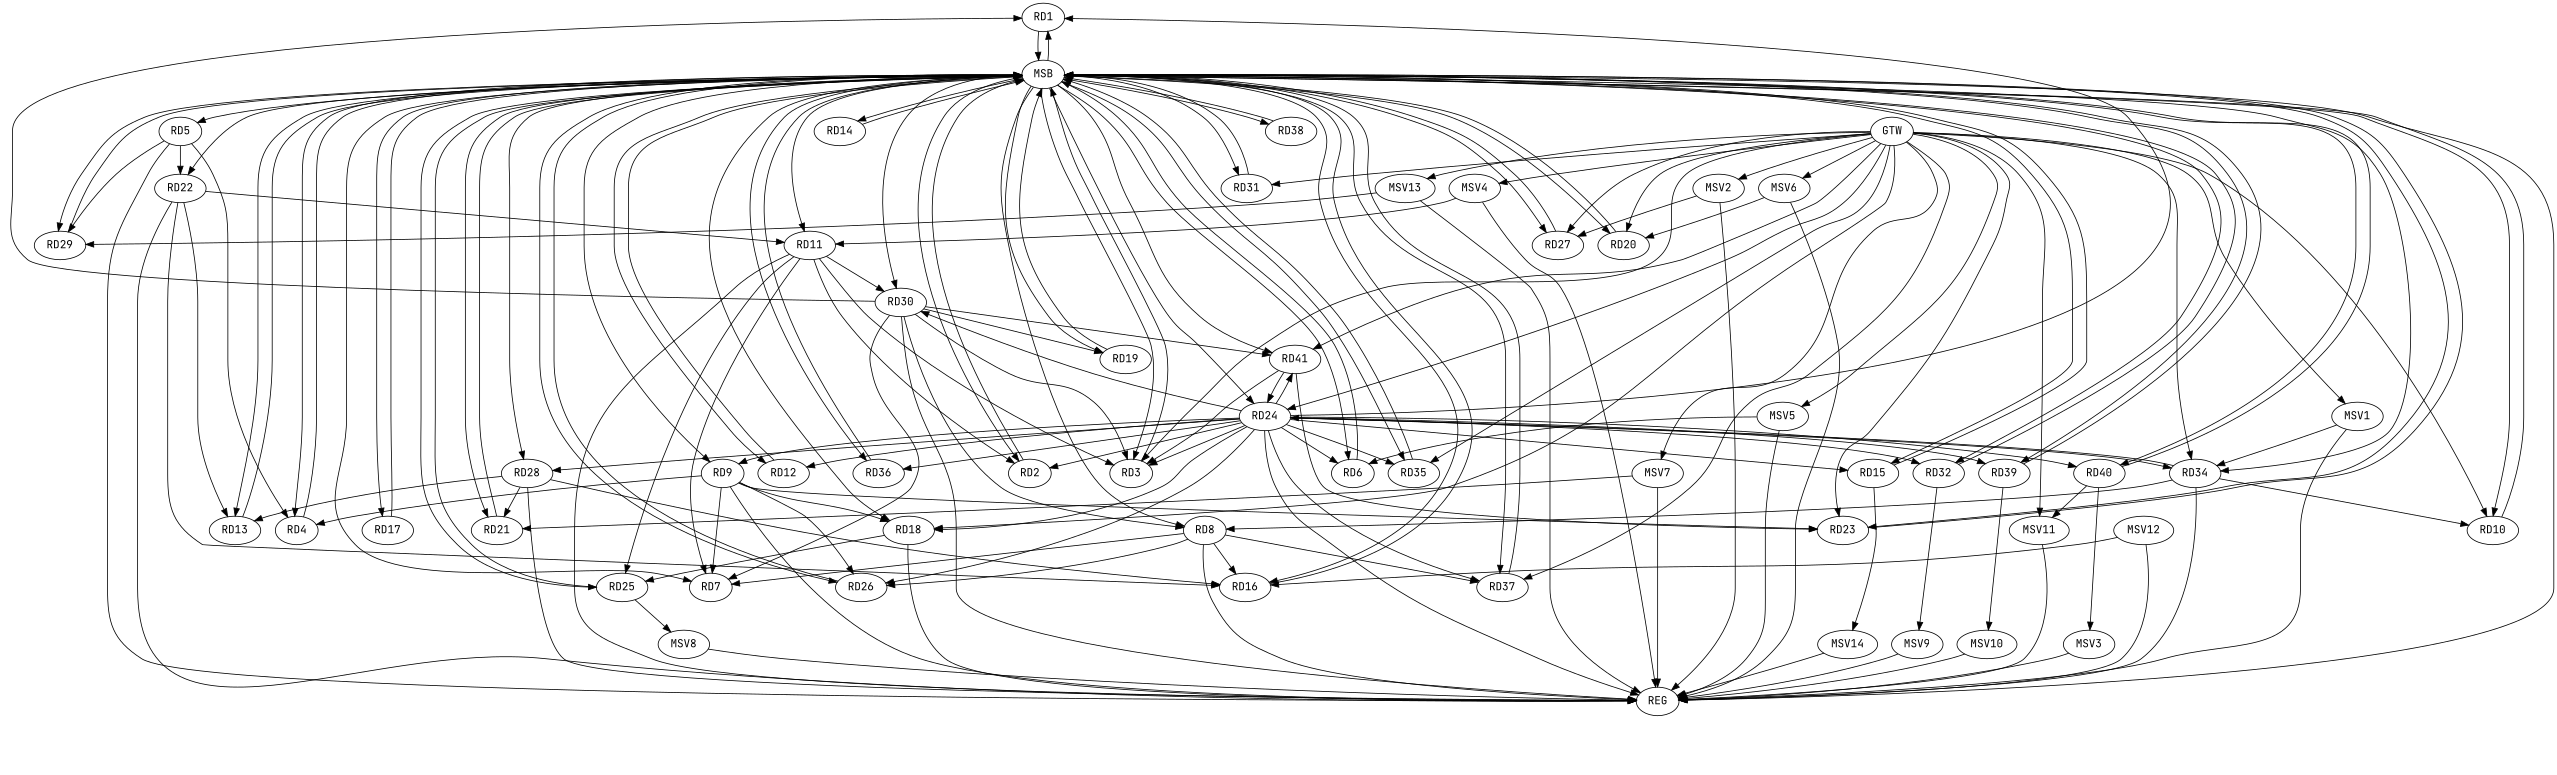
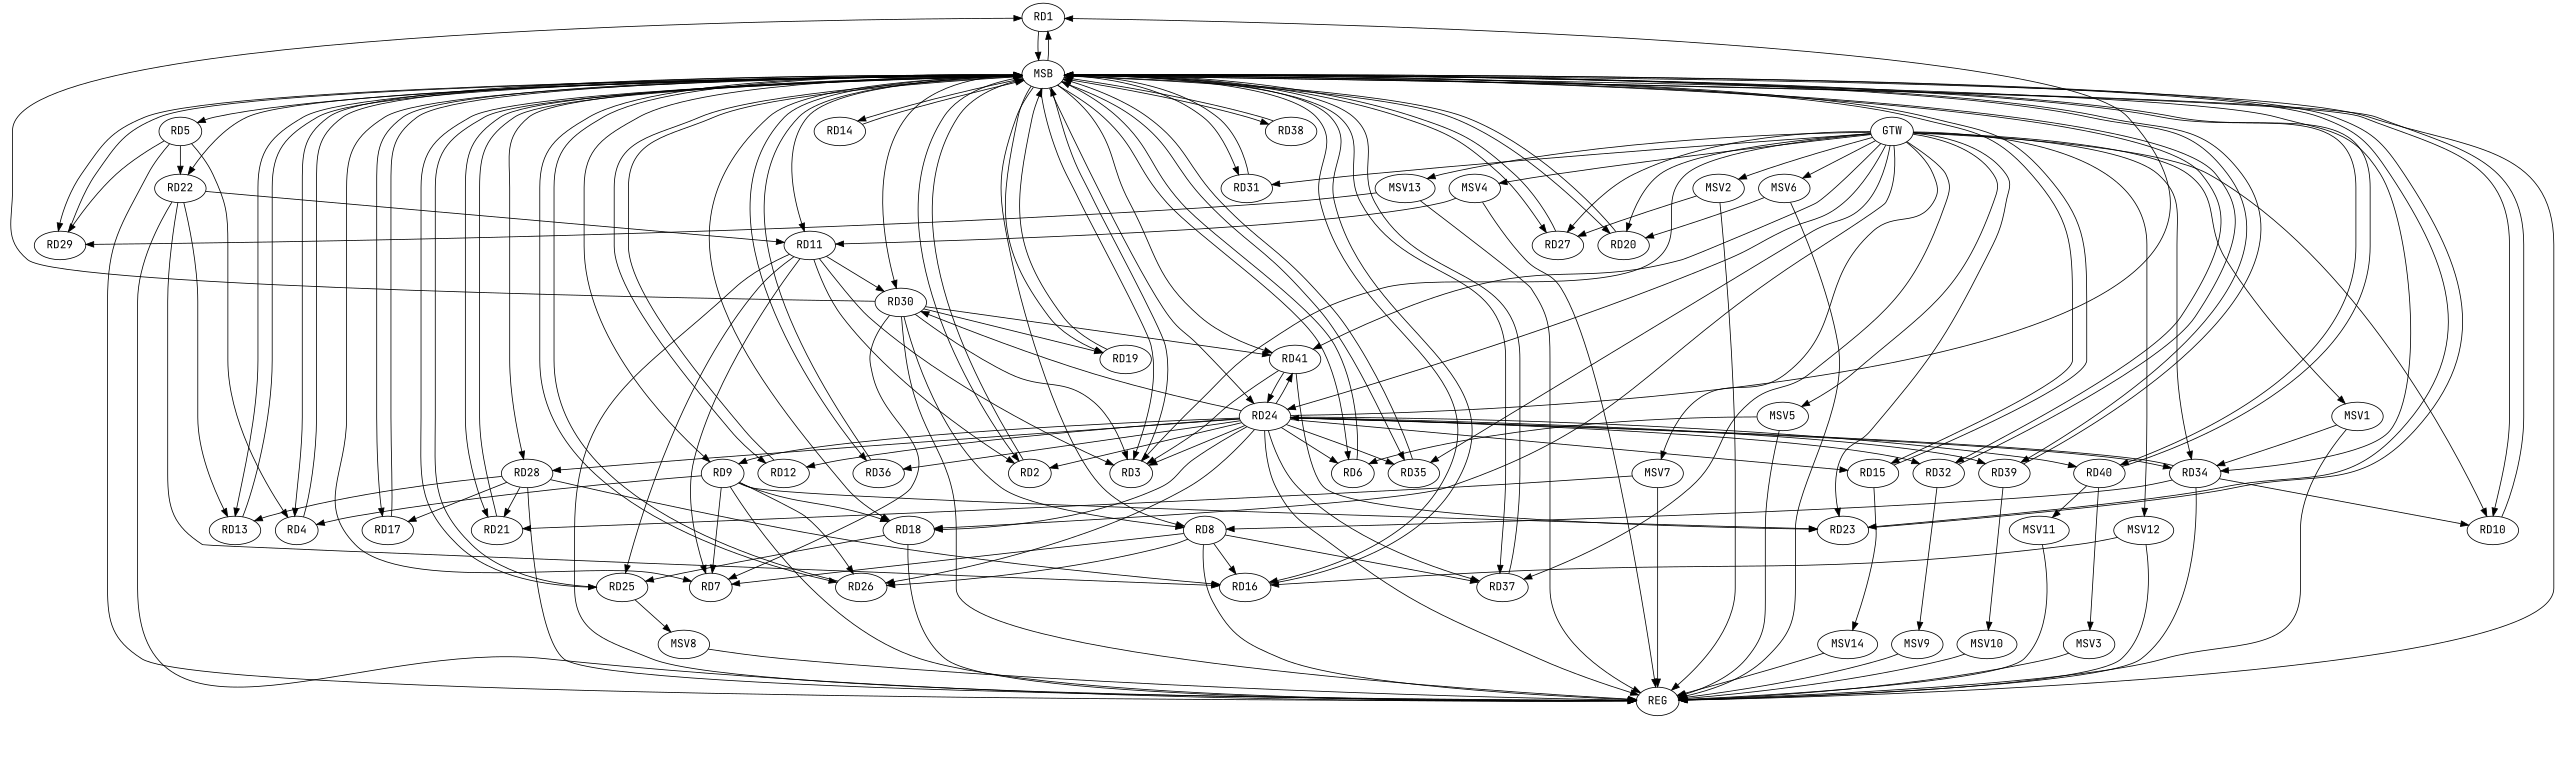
edge "GTW" -> "MSV11": now "GTW" -> "MSV12"
edge "RD28" -> "RD17": added
